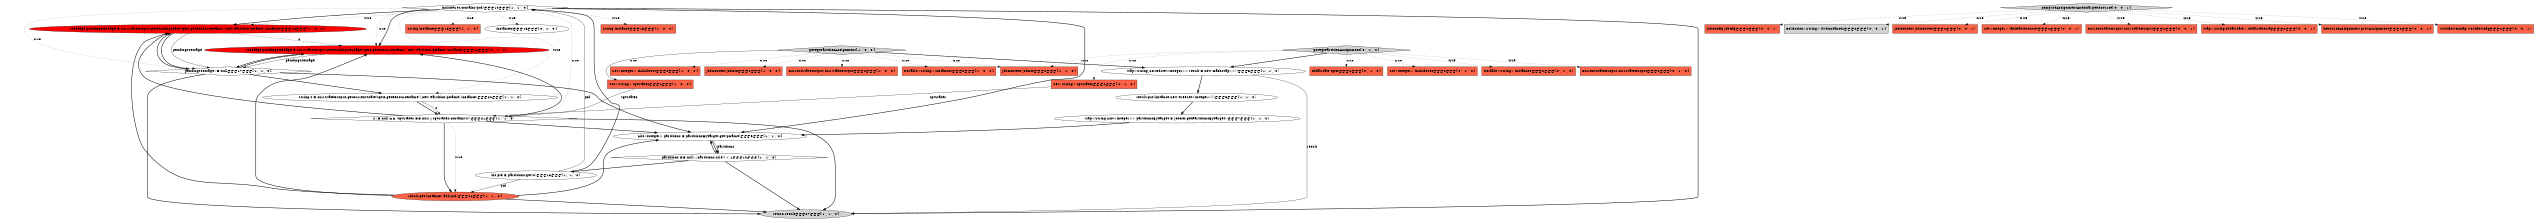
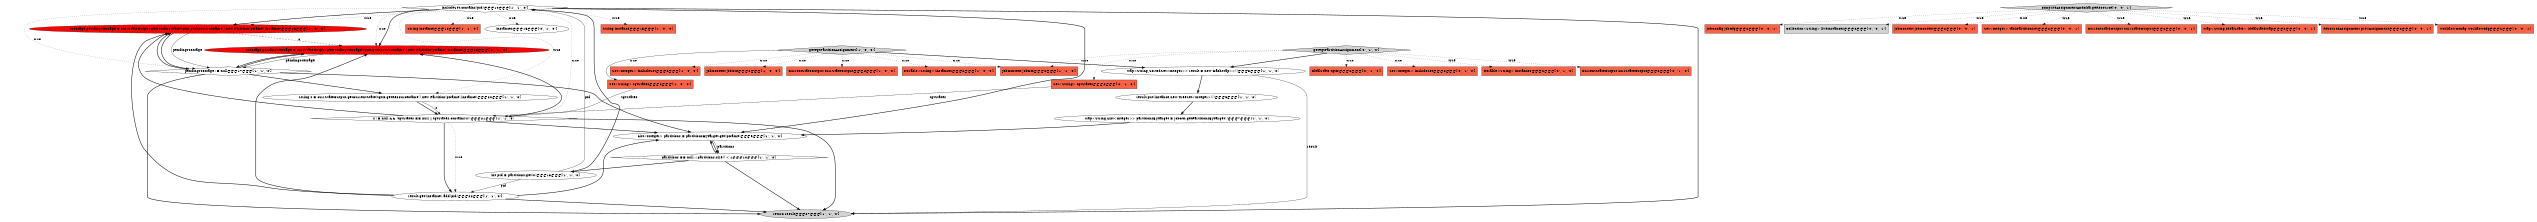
node "result.get(instance).add(pId)@@@22@@@['1', '1', '0']": fillcolor tomato -> white
